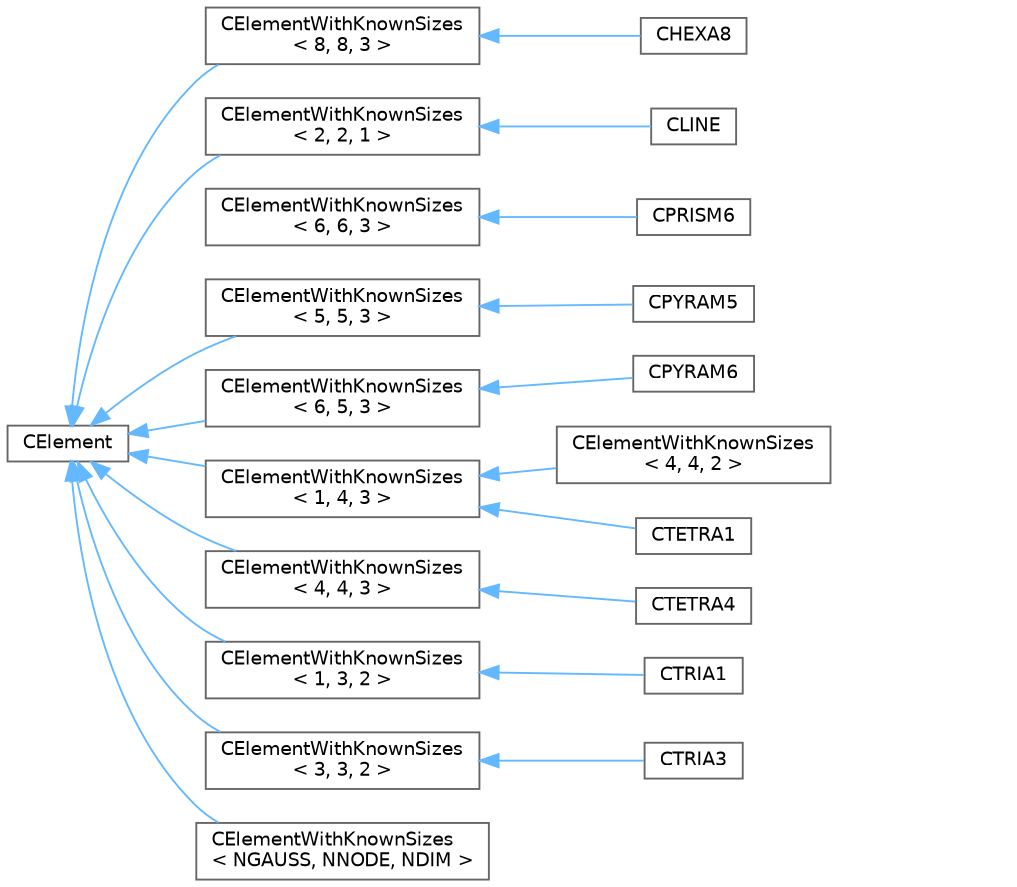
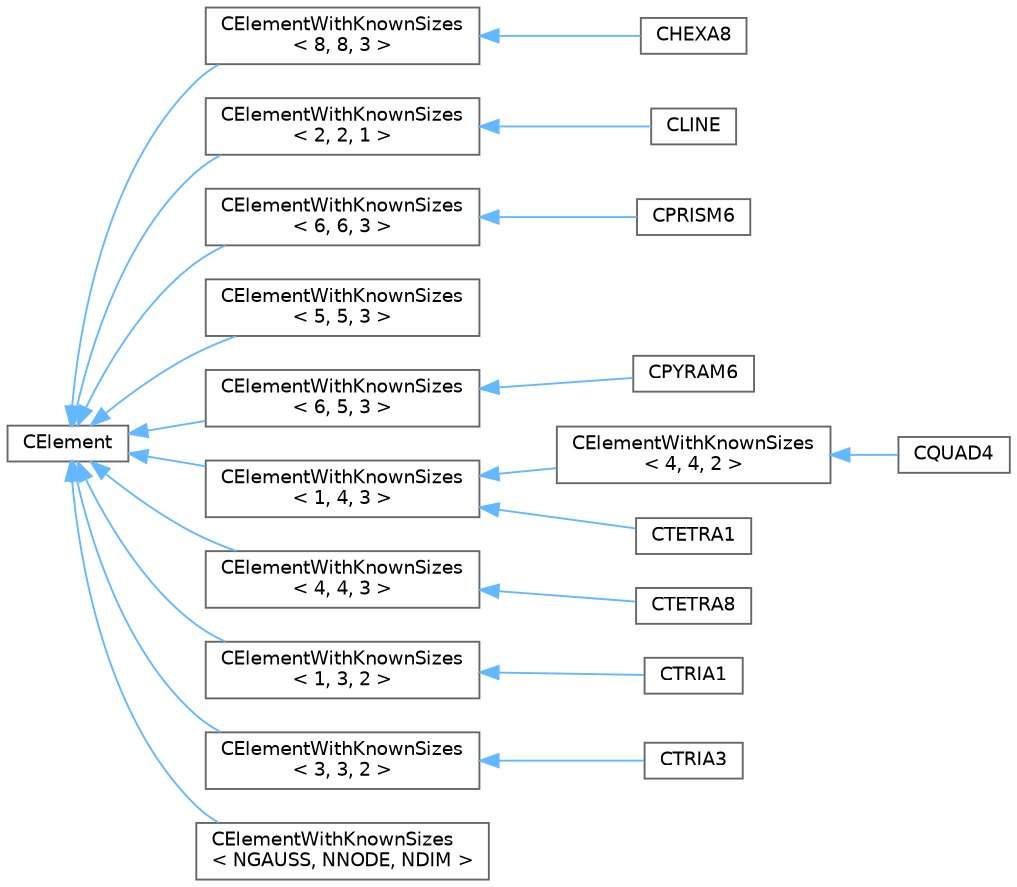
node "CPYRAM5": removed
edge "CElementWithKnownSizes < 6, 6, 3 >" -> "CElement": added
node "CQUAD4": added
node "CTETRA4": label "CTETRA4" -> "CTETRA8"
